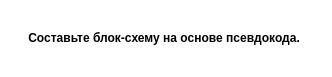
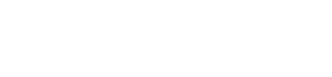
node "Составьте блок-схему на основе псевдокода.": removed
